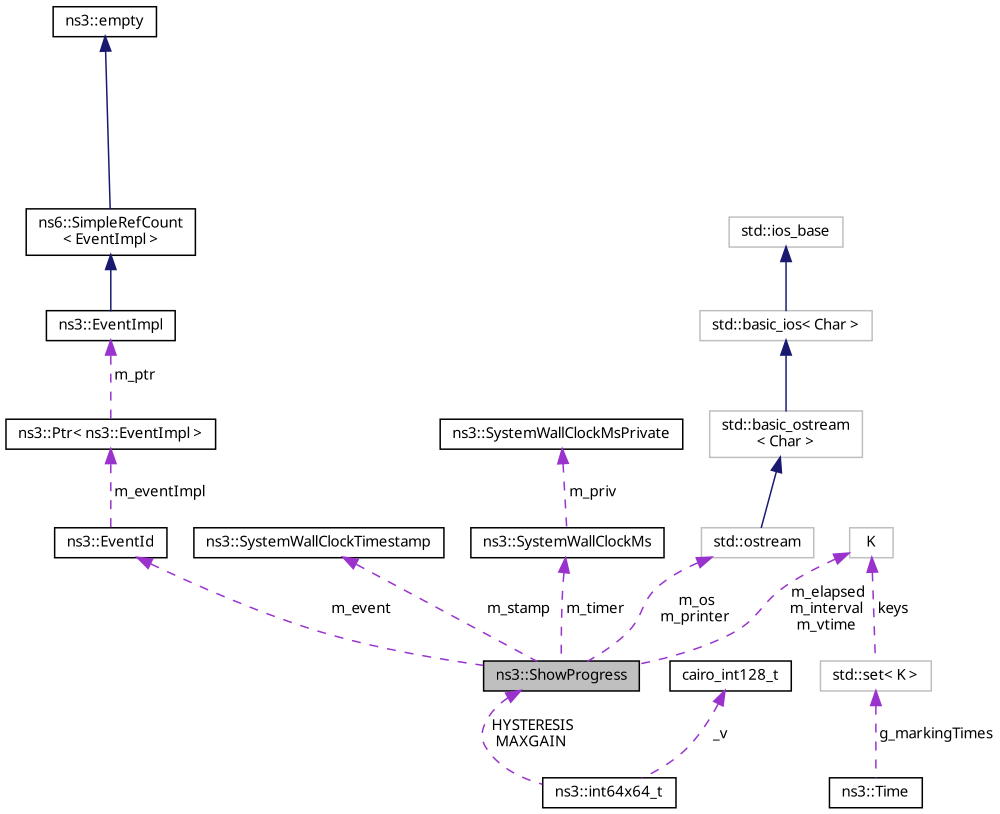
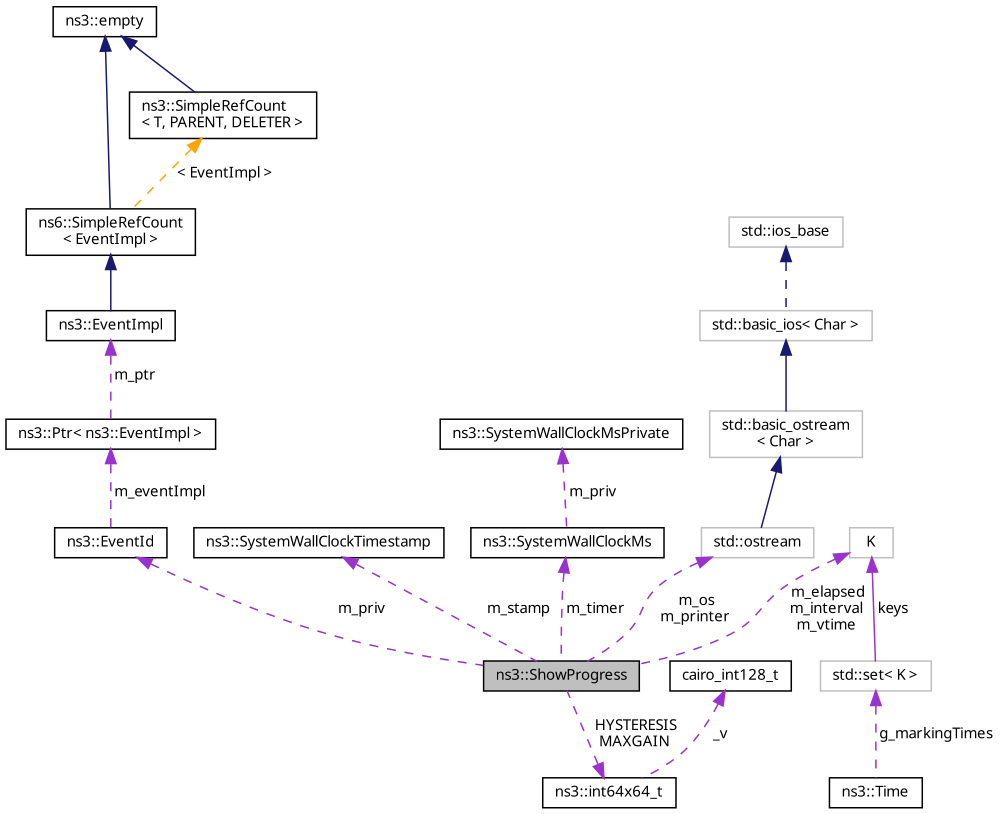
node "ns3::SimpleRefCount < T, PARENT, DELETER >": added
edge "std::basic_ios< Char >" -> "std::ios_base": style solid -> dashed
edge "ns3::ShowProgress" -> "ns3::EventId": label " m_event" -> " m_priv"
edge "std::set< K >" -> "K": style dashed -> solid
edge "ns3::int64x64_t" -> "ns3::ShowProgress": reversed
